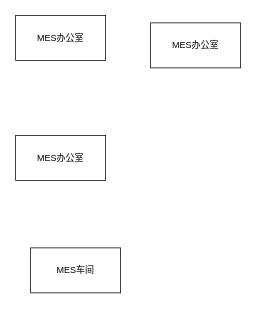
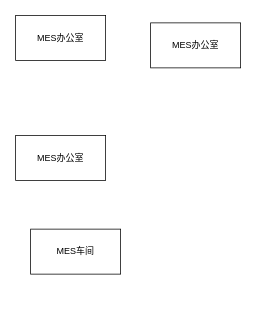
node "MES车间": moved (75, 270) -> (75, 252)
